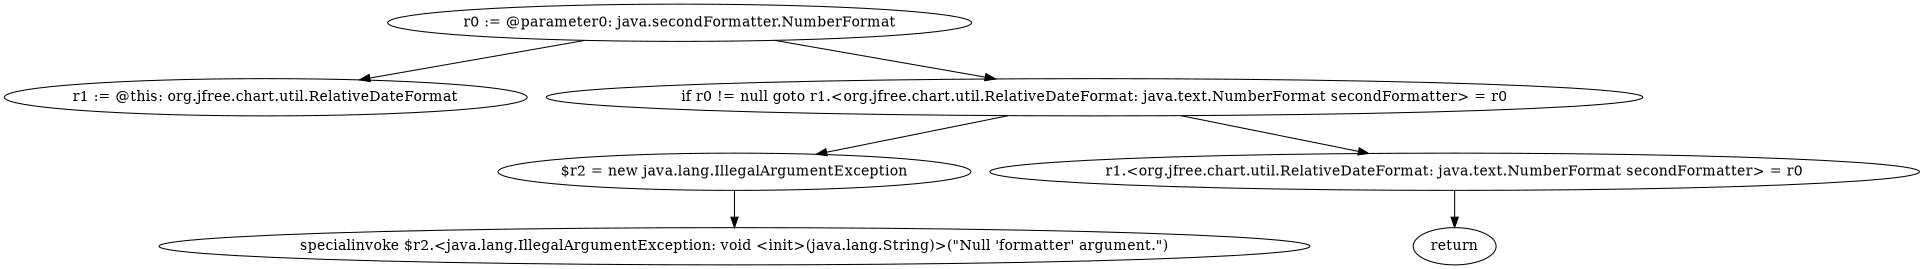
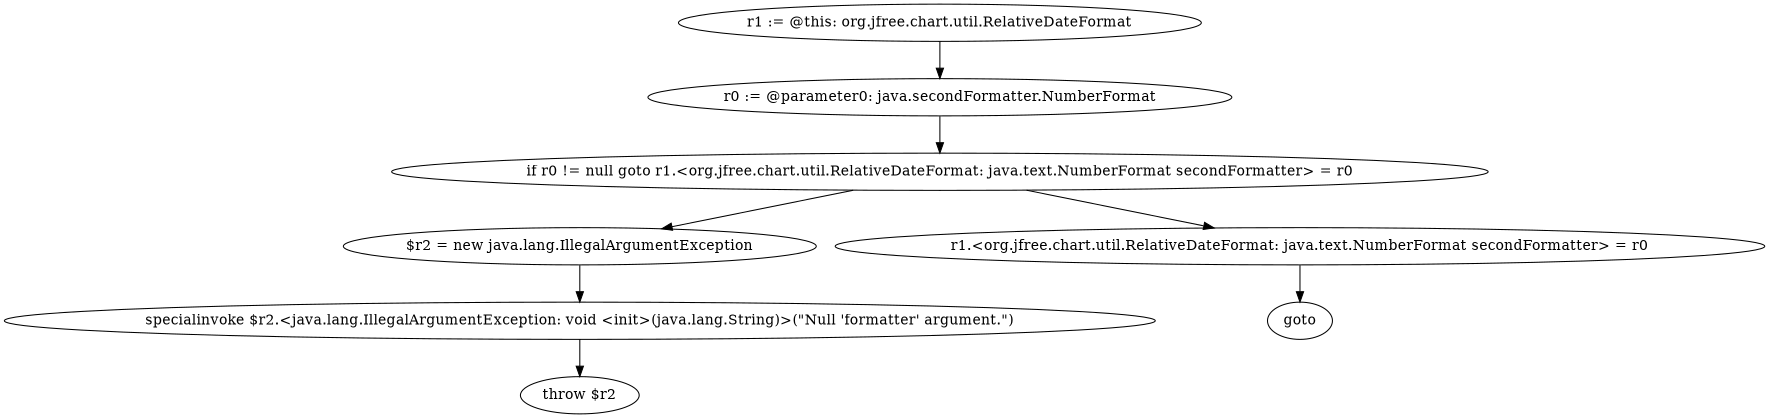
edge "r0 := @parameter0: java.secondFormatter.NumberFormat" -> "r1 := @this: org.jfree.chart.util.RelativeDateFormat": reversed
node "return": label "return" -> "goto"
node "throw $r2": added
